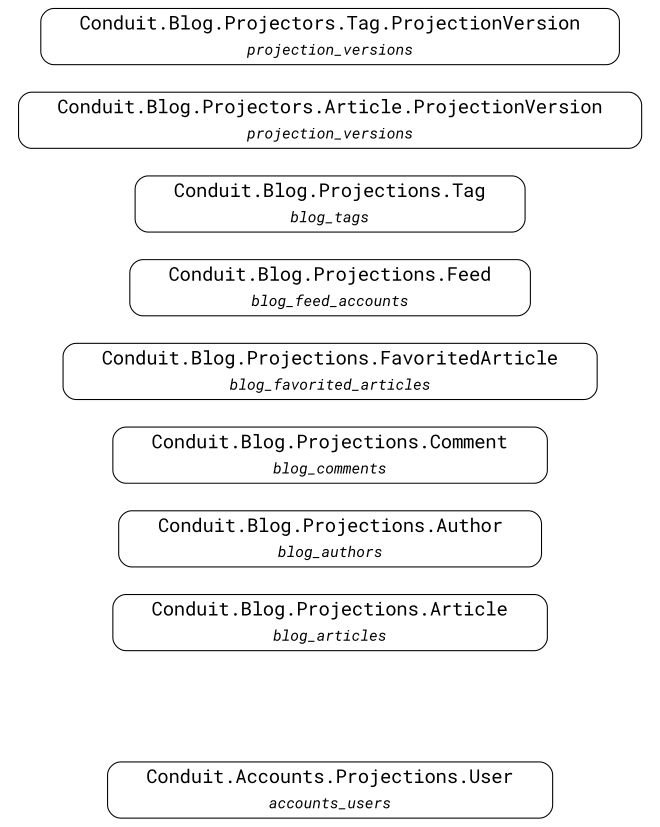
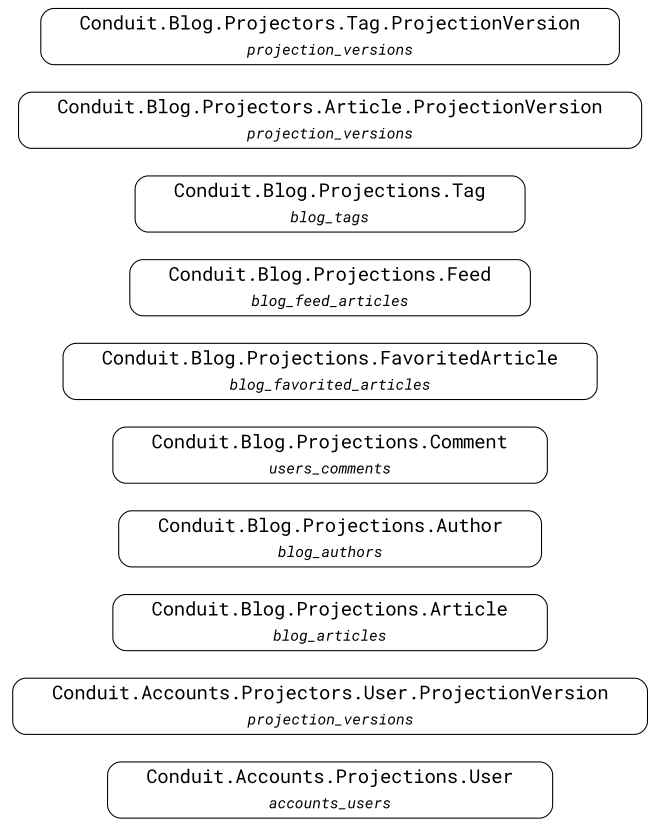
node "Conduit.Blog.Projections.Feed": text "blog_feed_accounts" -> "blog_feed_articles"
node "Conduit.Blog.Projections.Comment": text "blog_comments" -> "users_comments"
node "Conduit.Accounts.Projectors.User.ProjectionVersion": added
